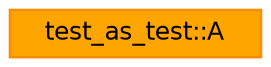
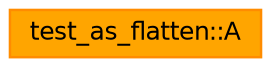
node "test_as_test::A": label "test_as_test::A" -> "test_as_flatten::A"
